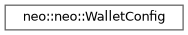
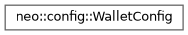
node "neo::neo::WalletConfig": label "neo::neo::WalletConfig" -> "neo::config::WalletConfig"
